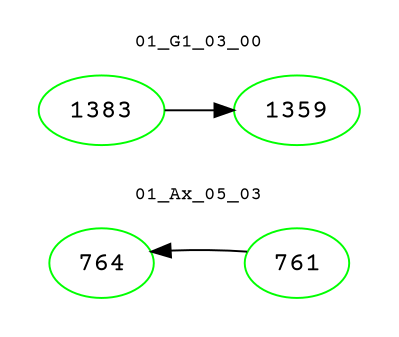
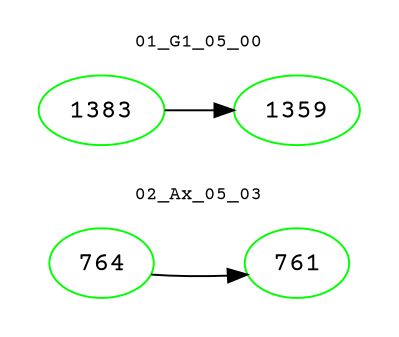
cluster "01_G1_03_00": label "01_G1_03_00" -> "01_G1_05_00"
cluster "01_Ax_05_03": label "01_Ax_05_03" -> "02_Ax_05_03"
edge "761" -> "764": reversed
